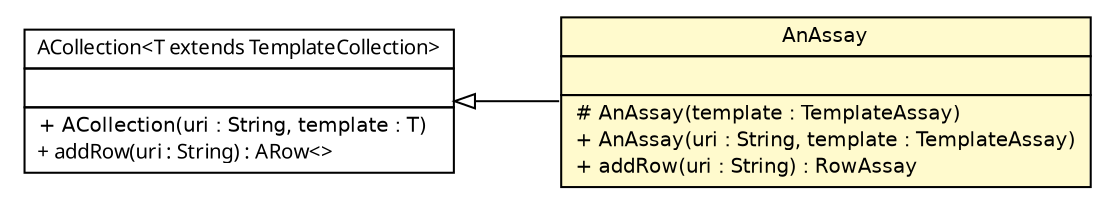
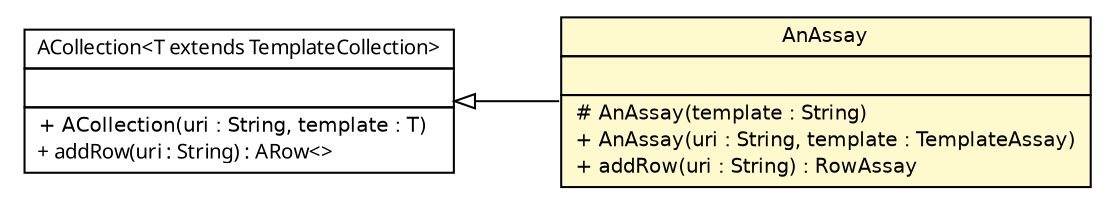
node "AnAssay": text "# AnAssay(template : TemplateAssay)" -> "# AnAssay(template : String)"
